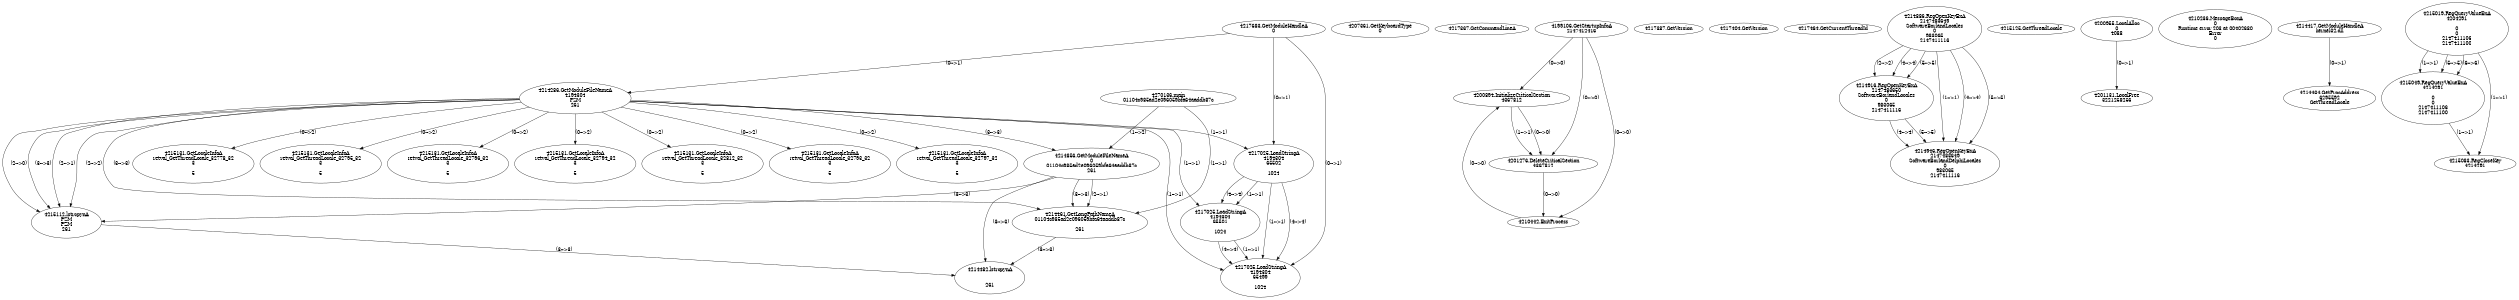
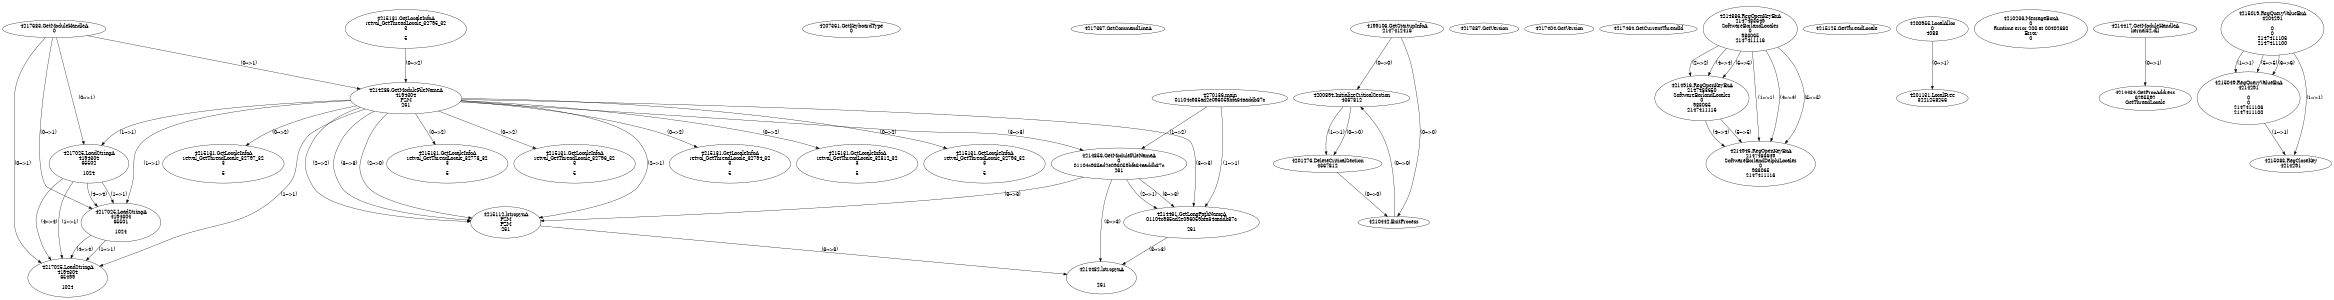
edge "4199106.GetStartupInfoA 2147412416" -> "4201276.DeleteCriticalSection 4367812": removed, label "(0-->0)"
edge "4214286.GetModuleFileNameA 4194304 PZM 261" -> "4215131.GetLocaleInfoA retval_GetThreadLocale_32795_32 3 5": reversed
edge "4217683.GetModuleHandleA 0" -> "4217025.LoadStringA 4194304 65501 1024": added, label "(0-->1)"
